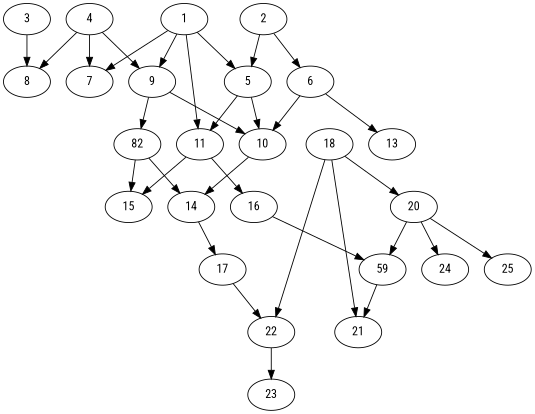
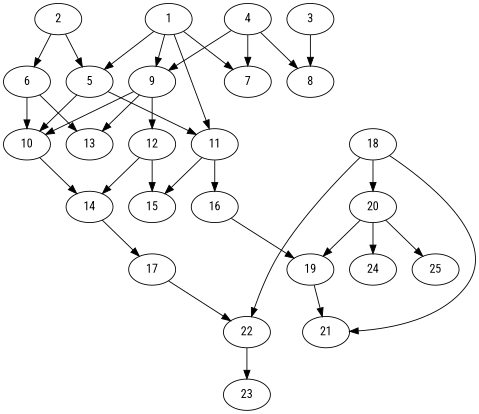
edge "9" -> "13": added
node "82": label "82" -> "12"
node "59": label "59" -> "19"
